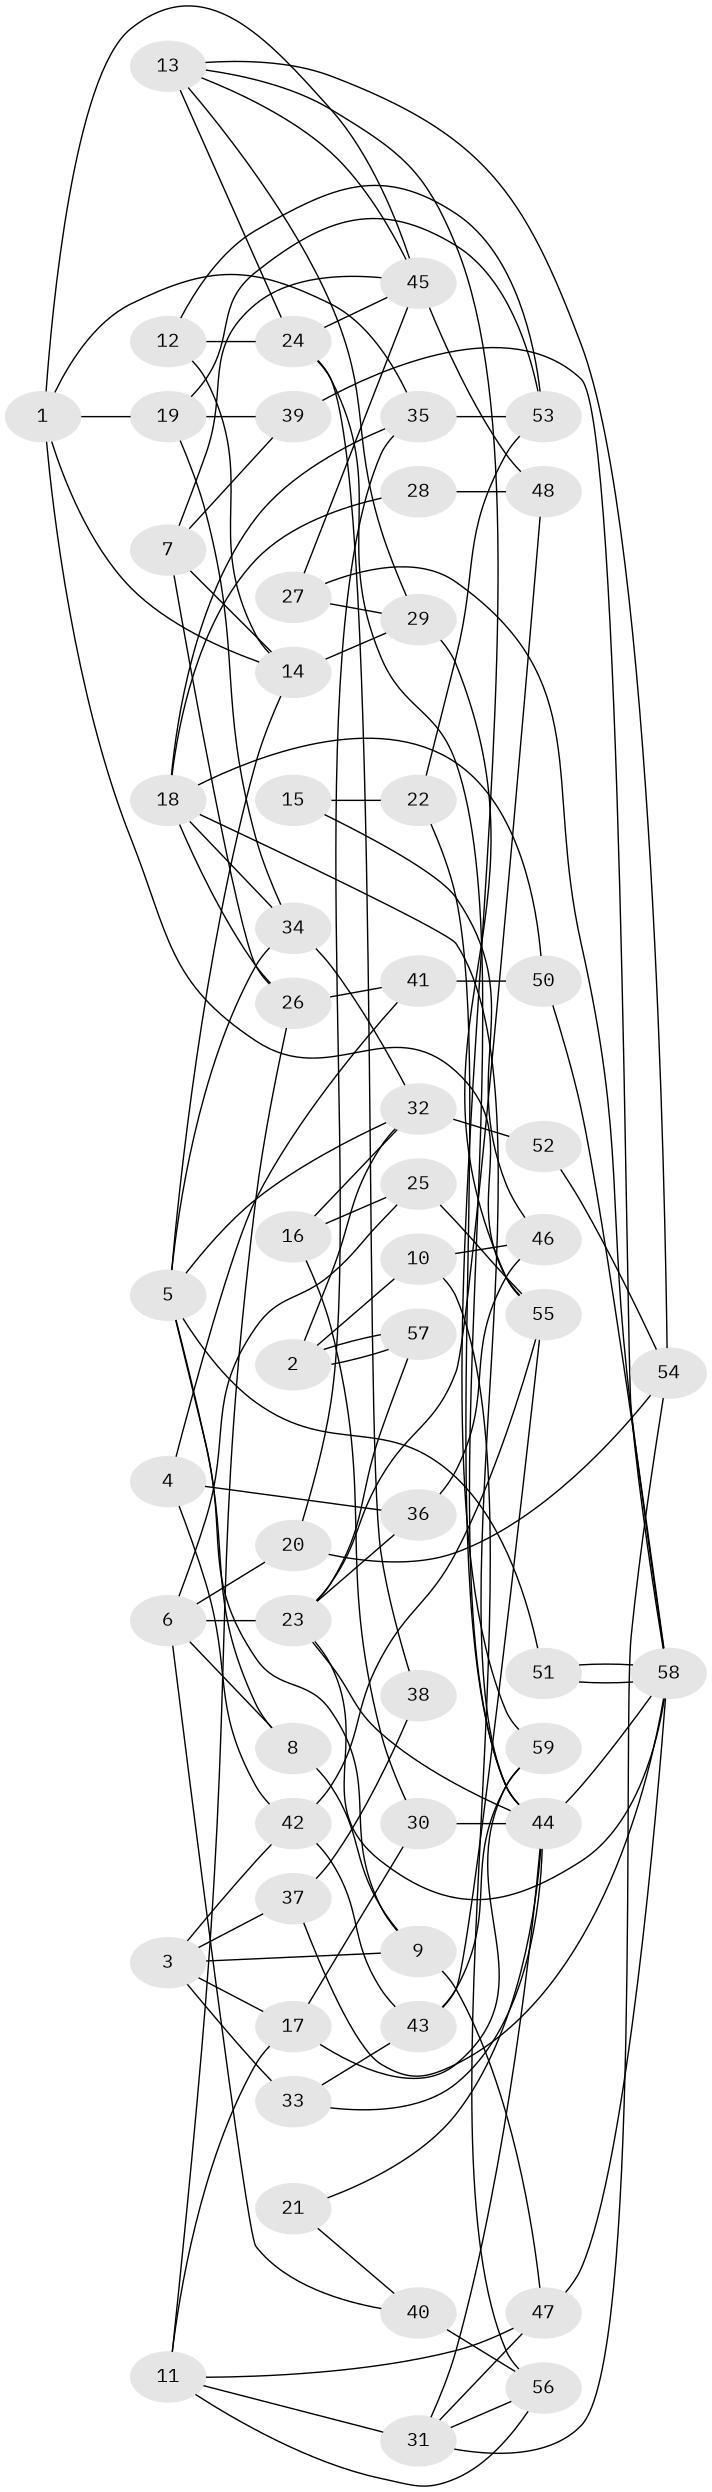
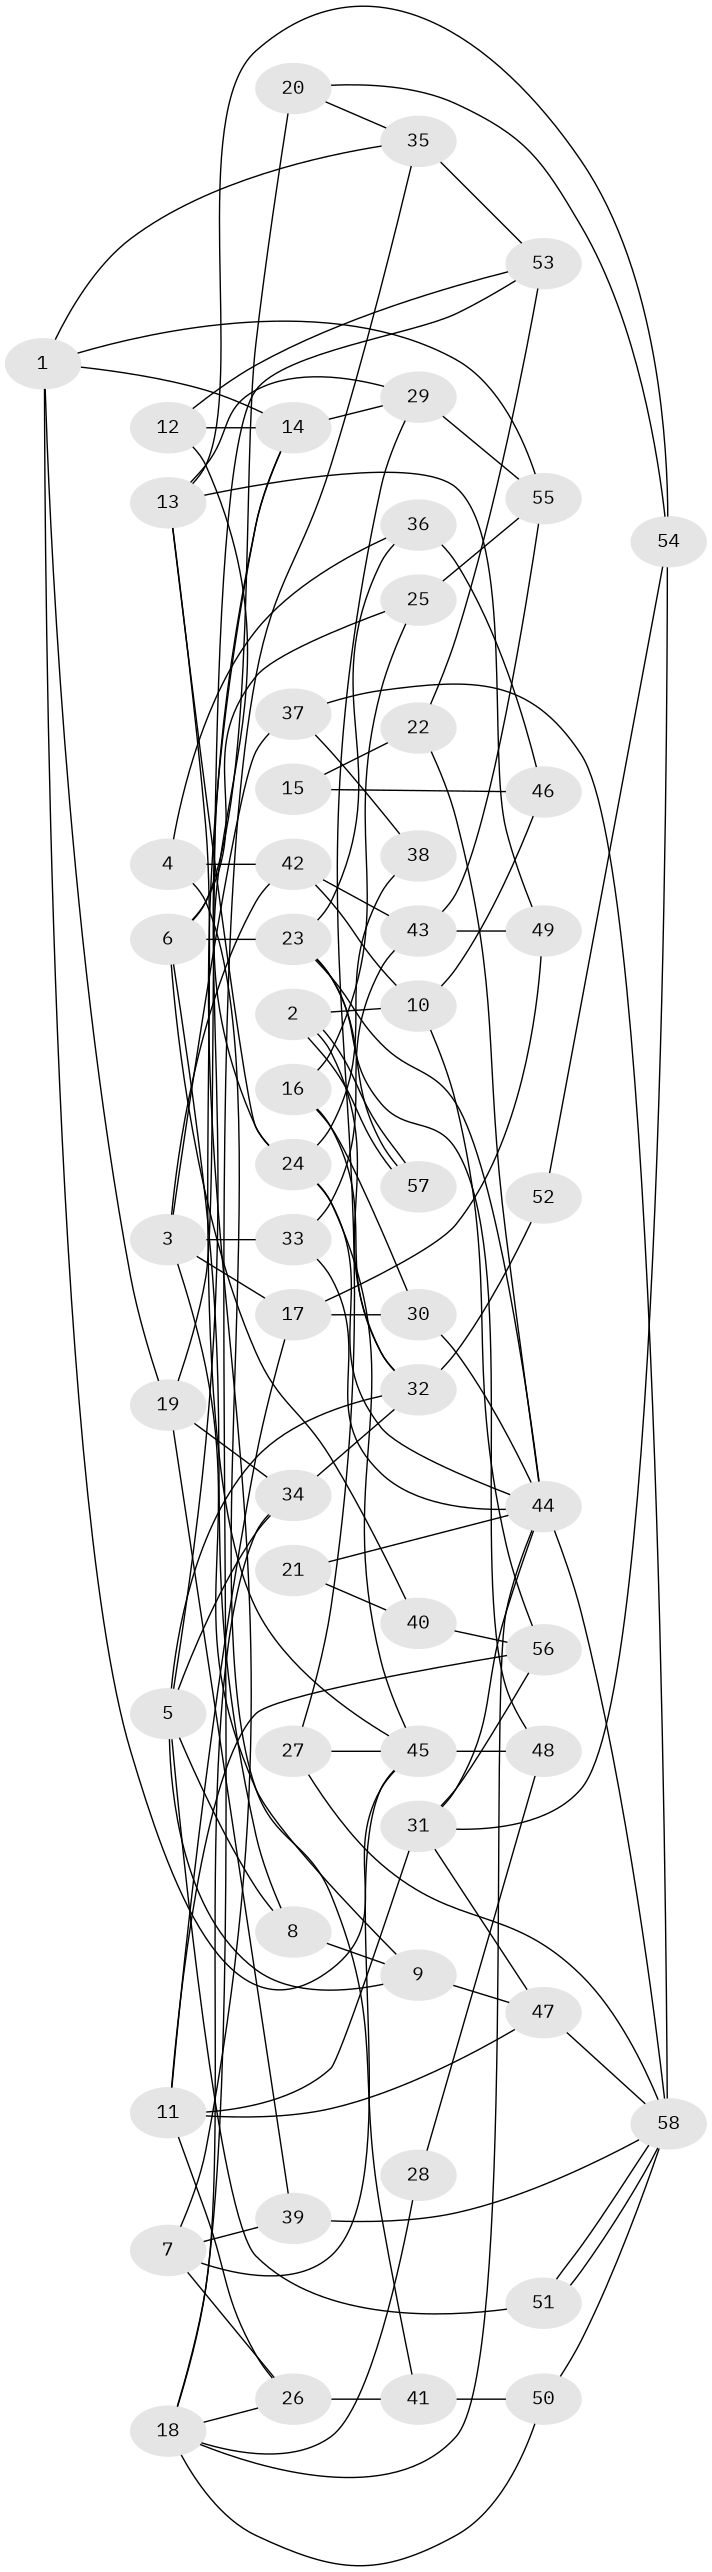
edge "55" -- "42": now "10" -- "42"
node "59": label "59" -> "49"
edge "23" -- "58": removed
